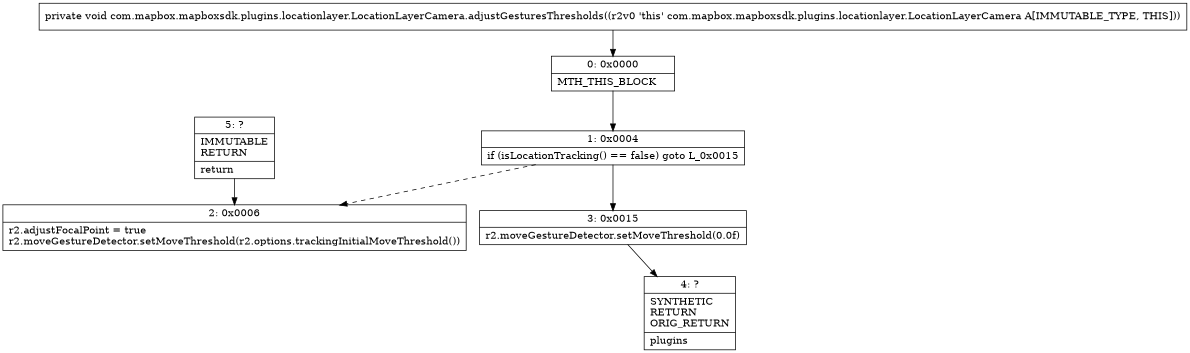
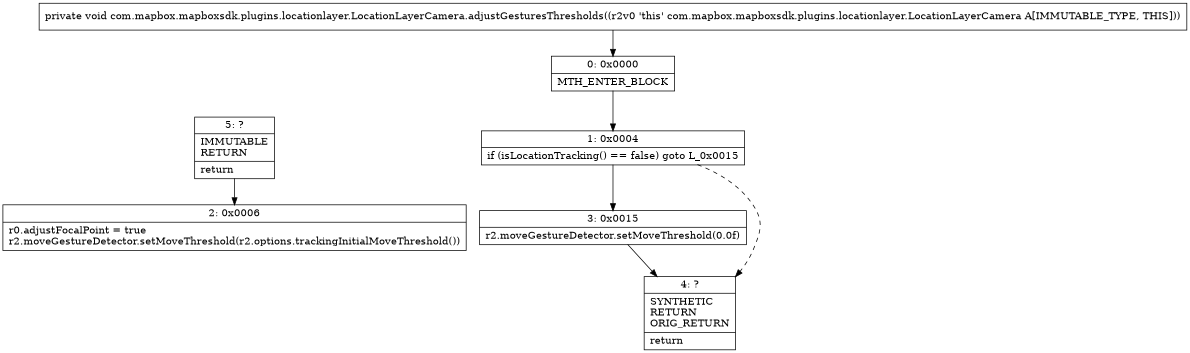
node "0: 0x0000": text "MTH_THIS_BLOCK" -> "MTH_ENTER_BLOCK"
edge "1: 0x0004" -> "2: 0x0006": now "1: 0x0004" -> "4: ?"
node "2: 0x0006": text "r2.adjustFocalPoint = true" -> "r0.adjustFocalPoint = true"
node "4: ?": text "plugins" -> "return"
